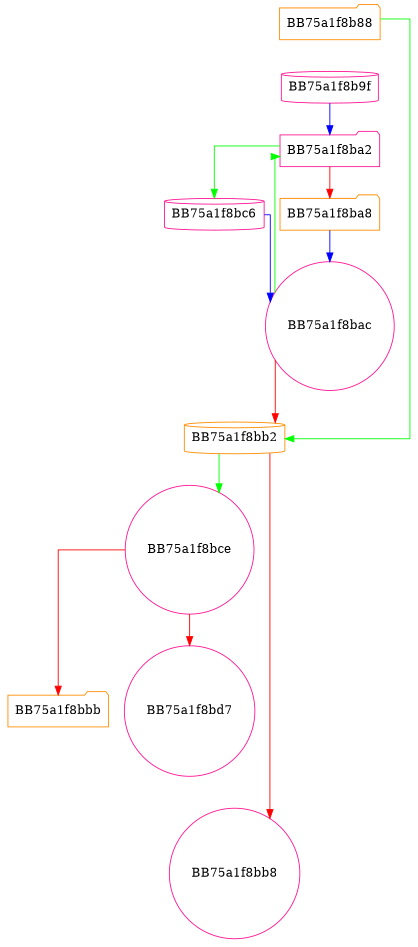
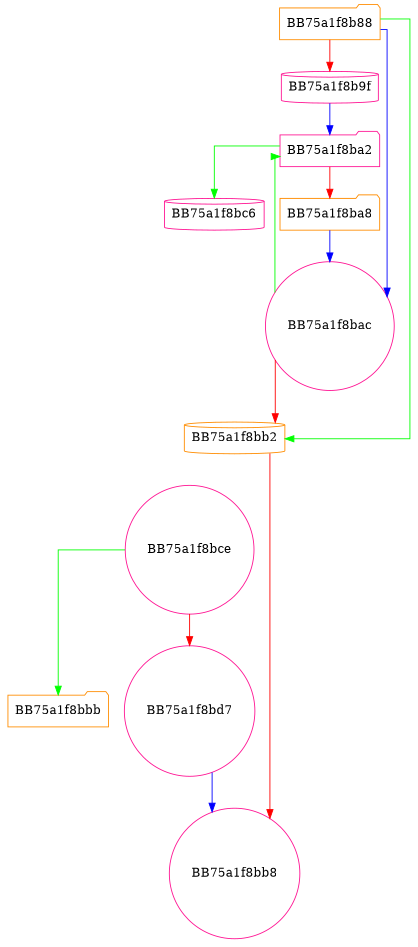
edge "BB75a1f8b88" -> "BB75a1f8b9f": added
edge "BB75a1f8bc6" -> "BB75a1f8bac": now "BB75a1f8b88" -> "BB75a1f8bac"
edge "BB75a1f8bb2" -> "BB75a1f8bce": removed
edge "BB75a1f8bce" -> "BB75a1f8bbb": color red -> green
edge "BB75a1f8bd7" -> "BB75a1f8bb8": added
